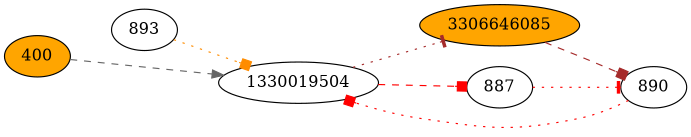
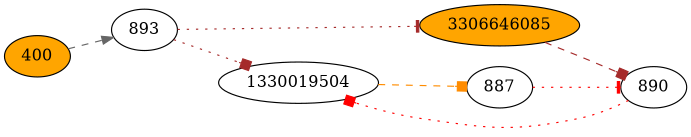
edge "893" -> "1330019504": color darkorange -> brown
edge "1330019504" -> "3306646085": now "893" -> "3306646085"
edge "400" -> "1330019504": now "400" -> "893"
edge "1330019504" -> "887": color red -> darkorange
